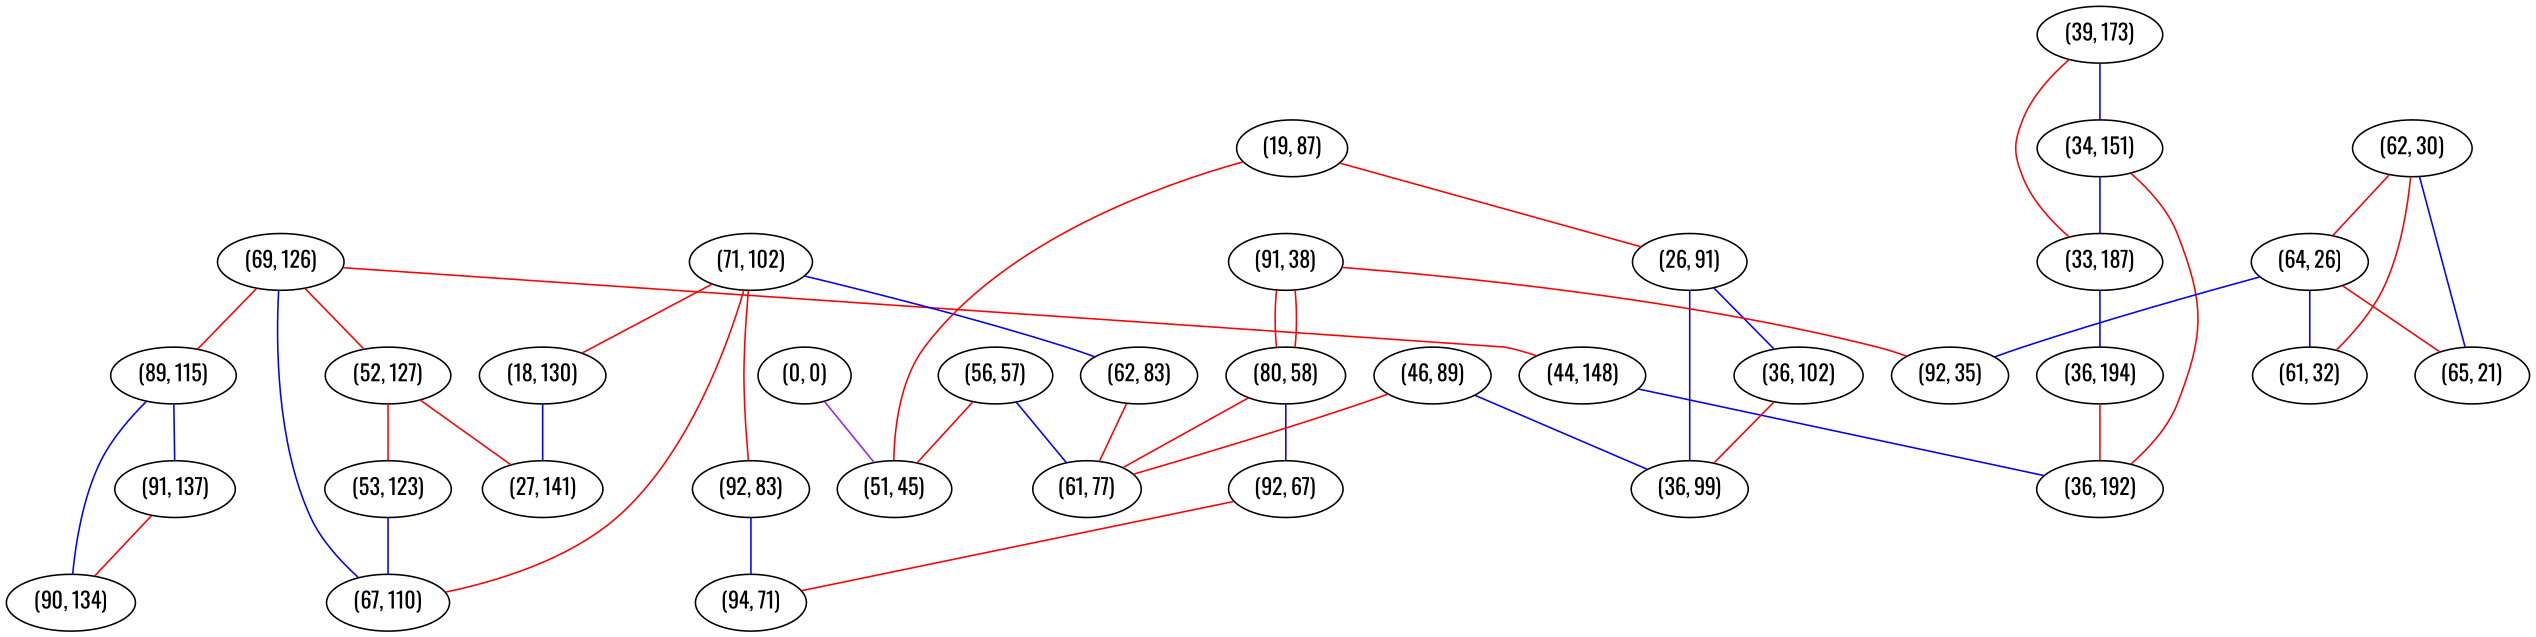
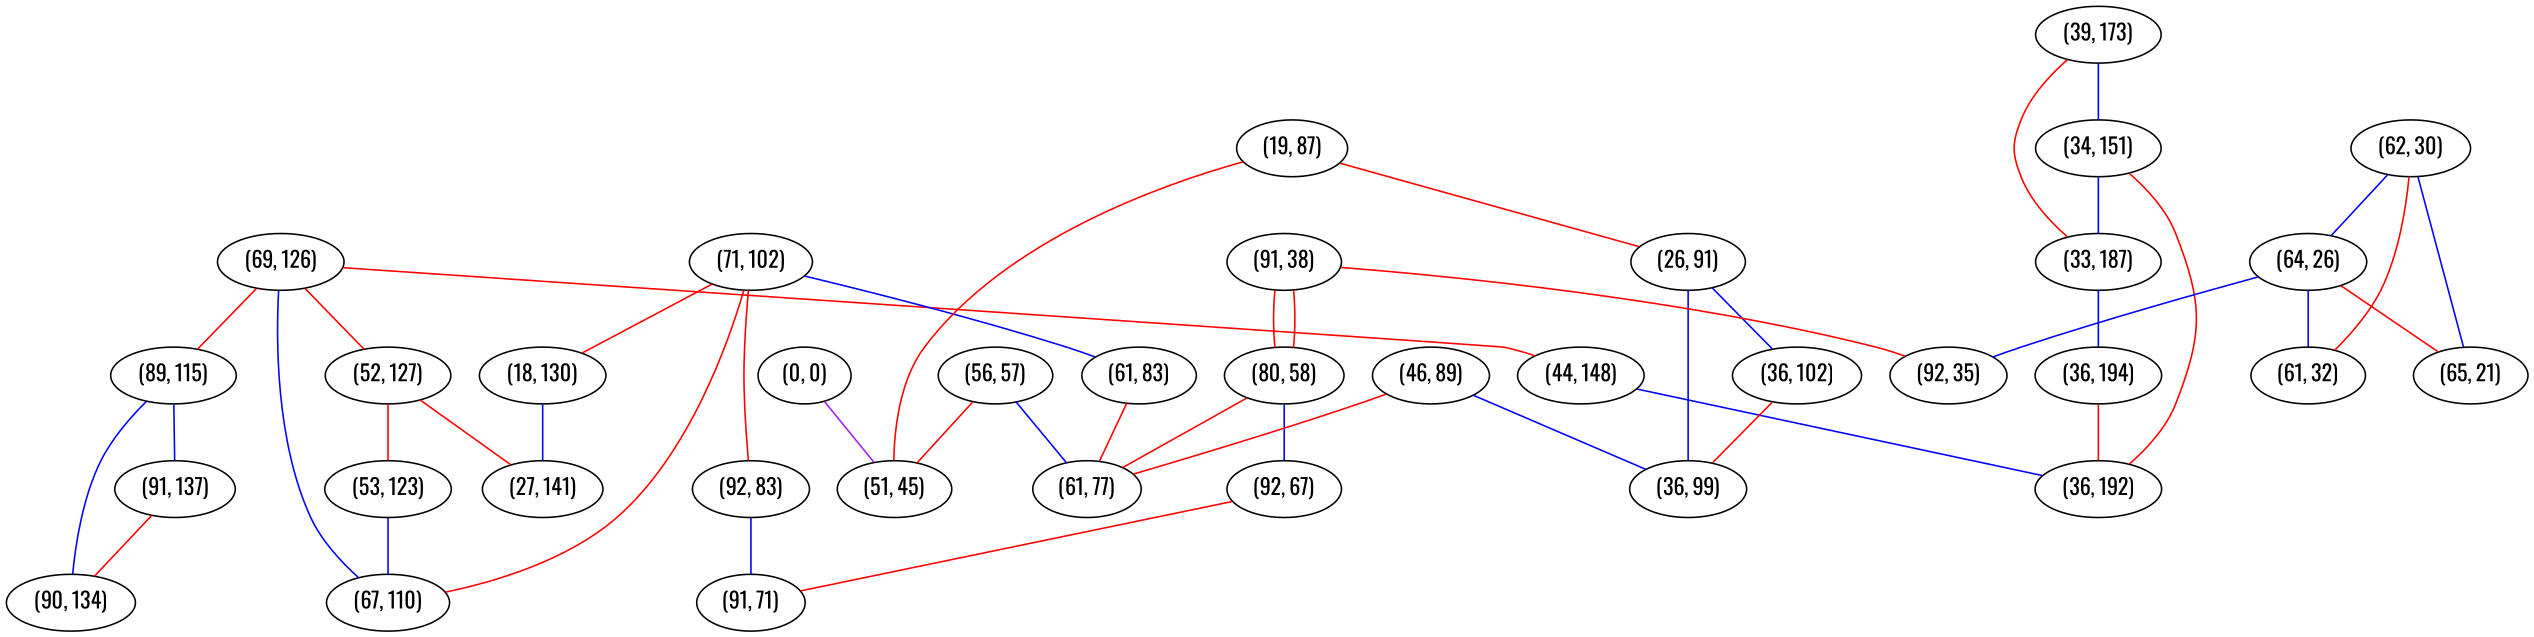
edge "(62, 30)" -- "(64, 26)": color red -> blue
node "(62, 83)": label "(62, 83)" -> "(61, 83)"
node "(94, 71)": label "(94, 71)" -> "(91, 71)"
